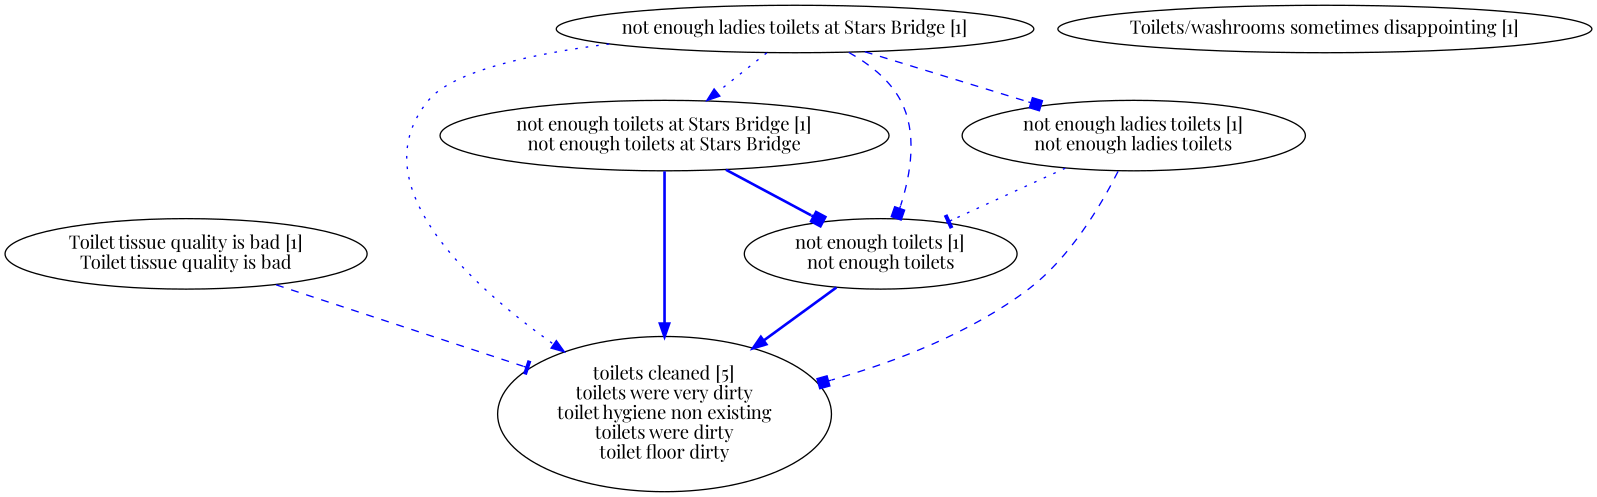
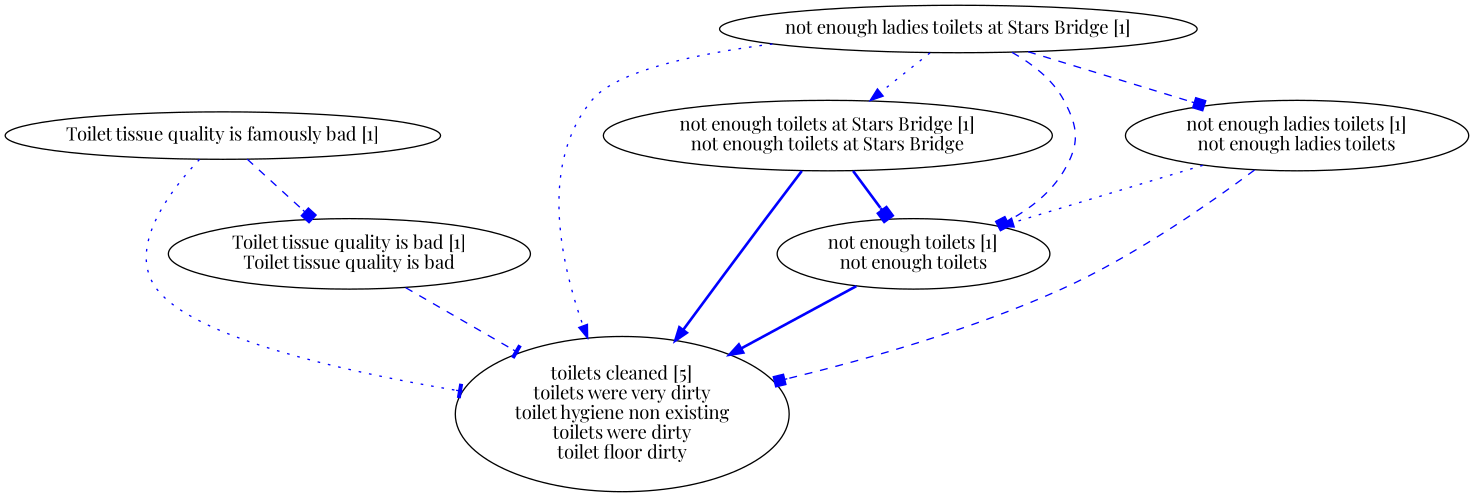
node "Toilets/washrooms sometimes disappointing [1]": removed
node "Toilet tissue quality is famously bad [1]": added
edge "not enough ladies toilets [1] not enough ladies toilets" -> "not enough toilets [1] not enough toilets": arrowhead tee -> normal
